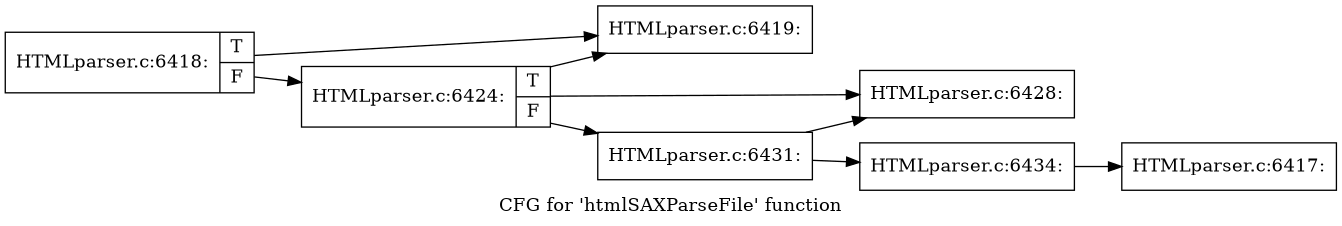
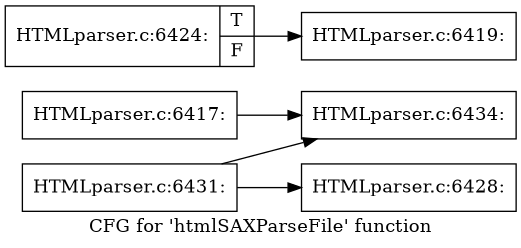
node "HTMLparser.c:6418:": removed
edge "HTMLparser.c:6424:" -> "HTMLparser.c:6428:": removed
edge "HTMLparser.c:6424:" -> "HTMLparser.c:6431:": removed
edge "HTMLparser.c:6434:" -> "HTMLparser.c:6417:": reversed
